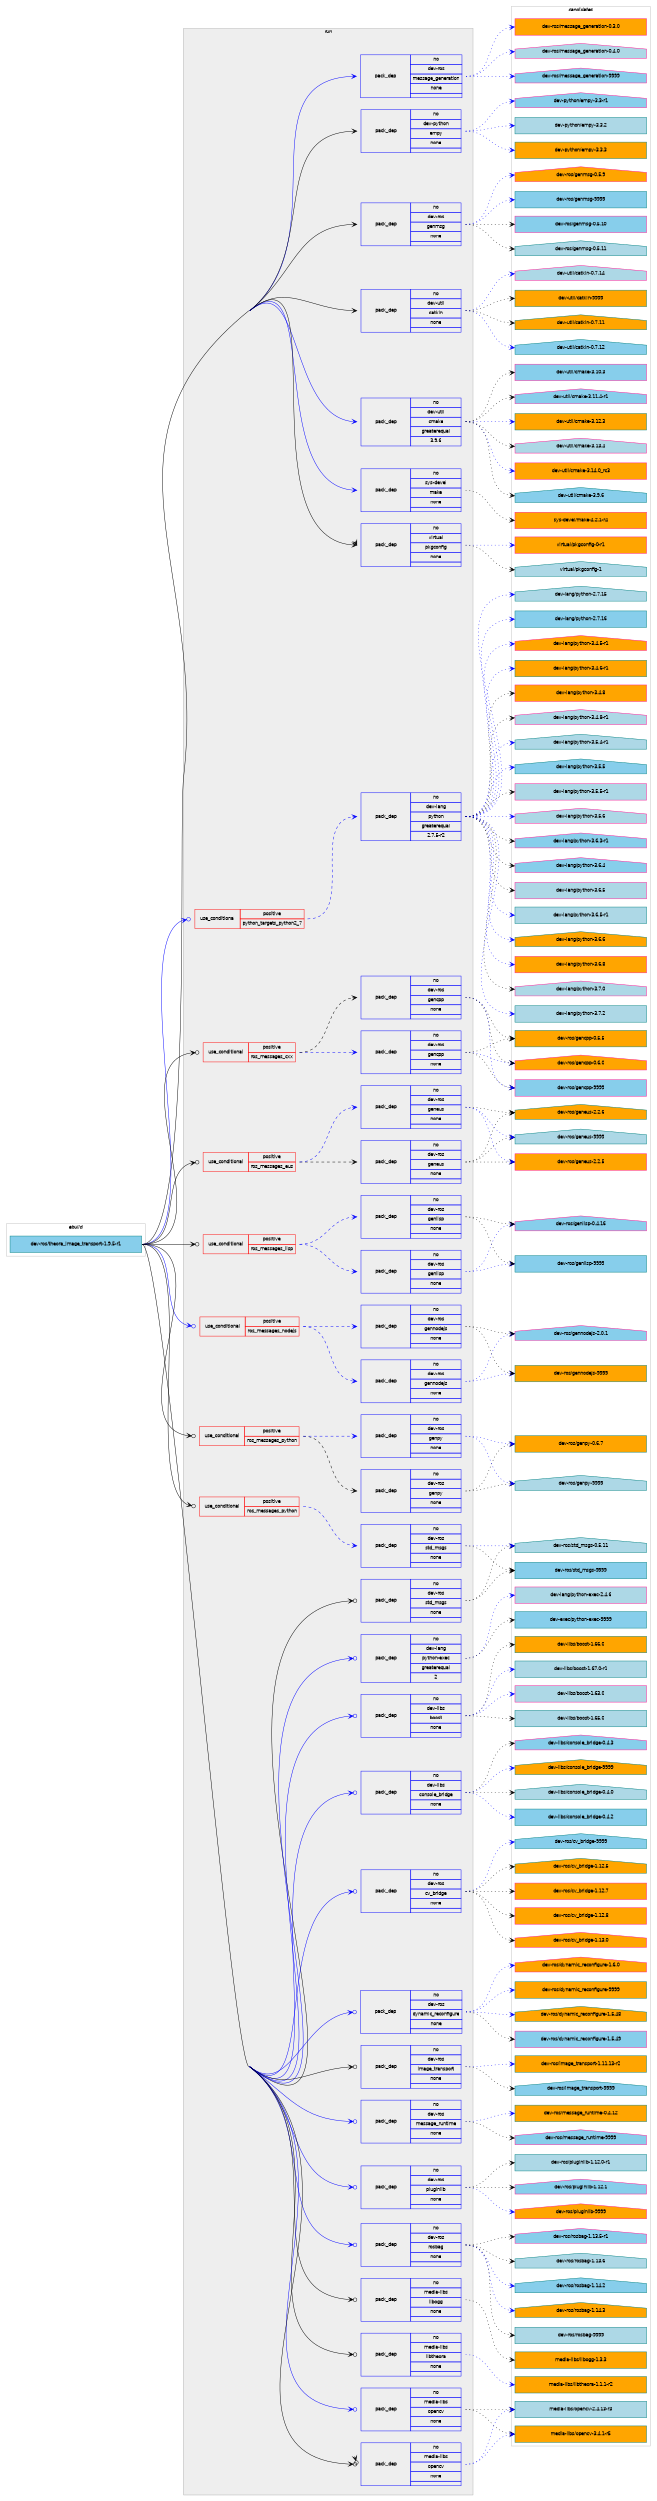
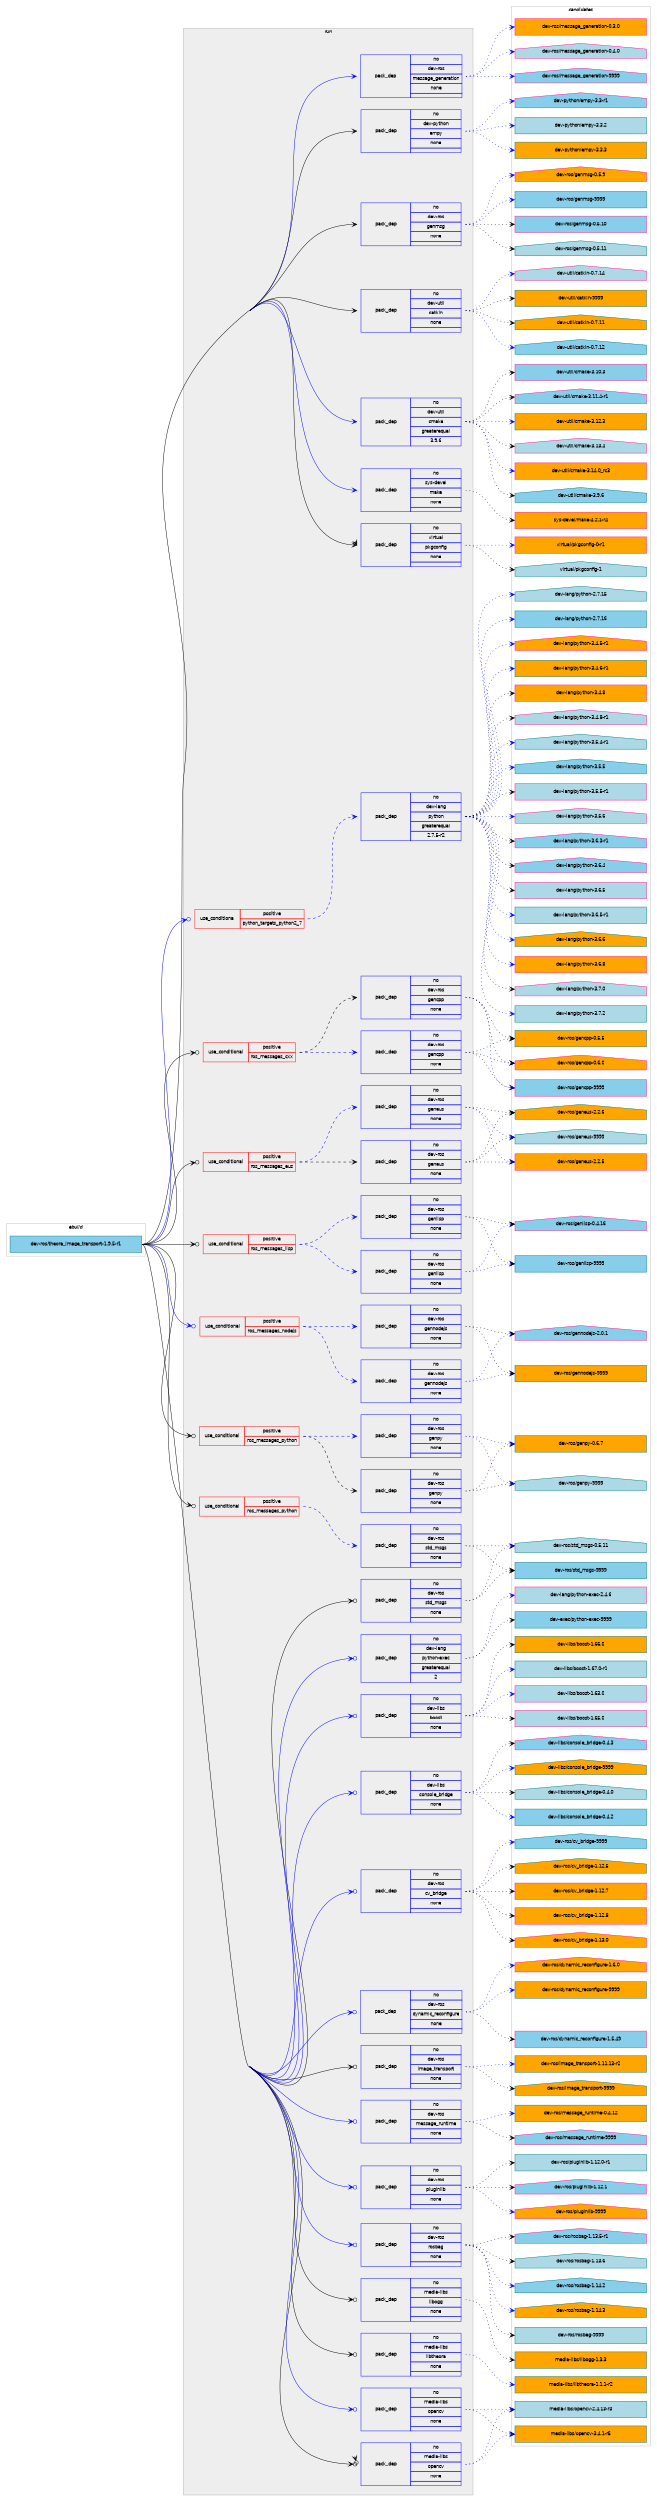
node "dev-libs/boost-1.65.0": color teal -> deeppink
node "dev-ros/dynamic_reconfigure-1.5.48": removed
node "dev-ros/image_transport-9999": fillcolor skyblue -> orange
